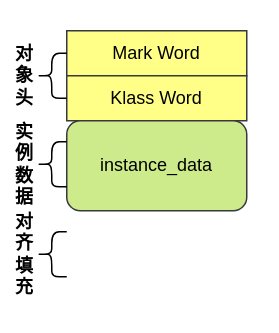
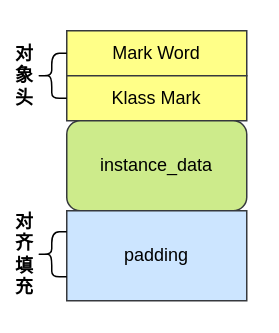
node "Klass Word": label "Klass Word" -> "Klass Mark"
node "实例数据": removed
node "padding": added
